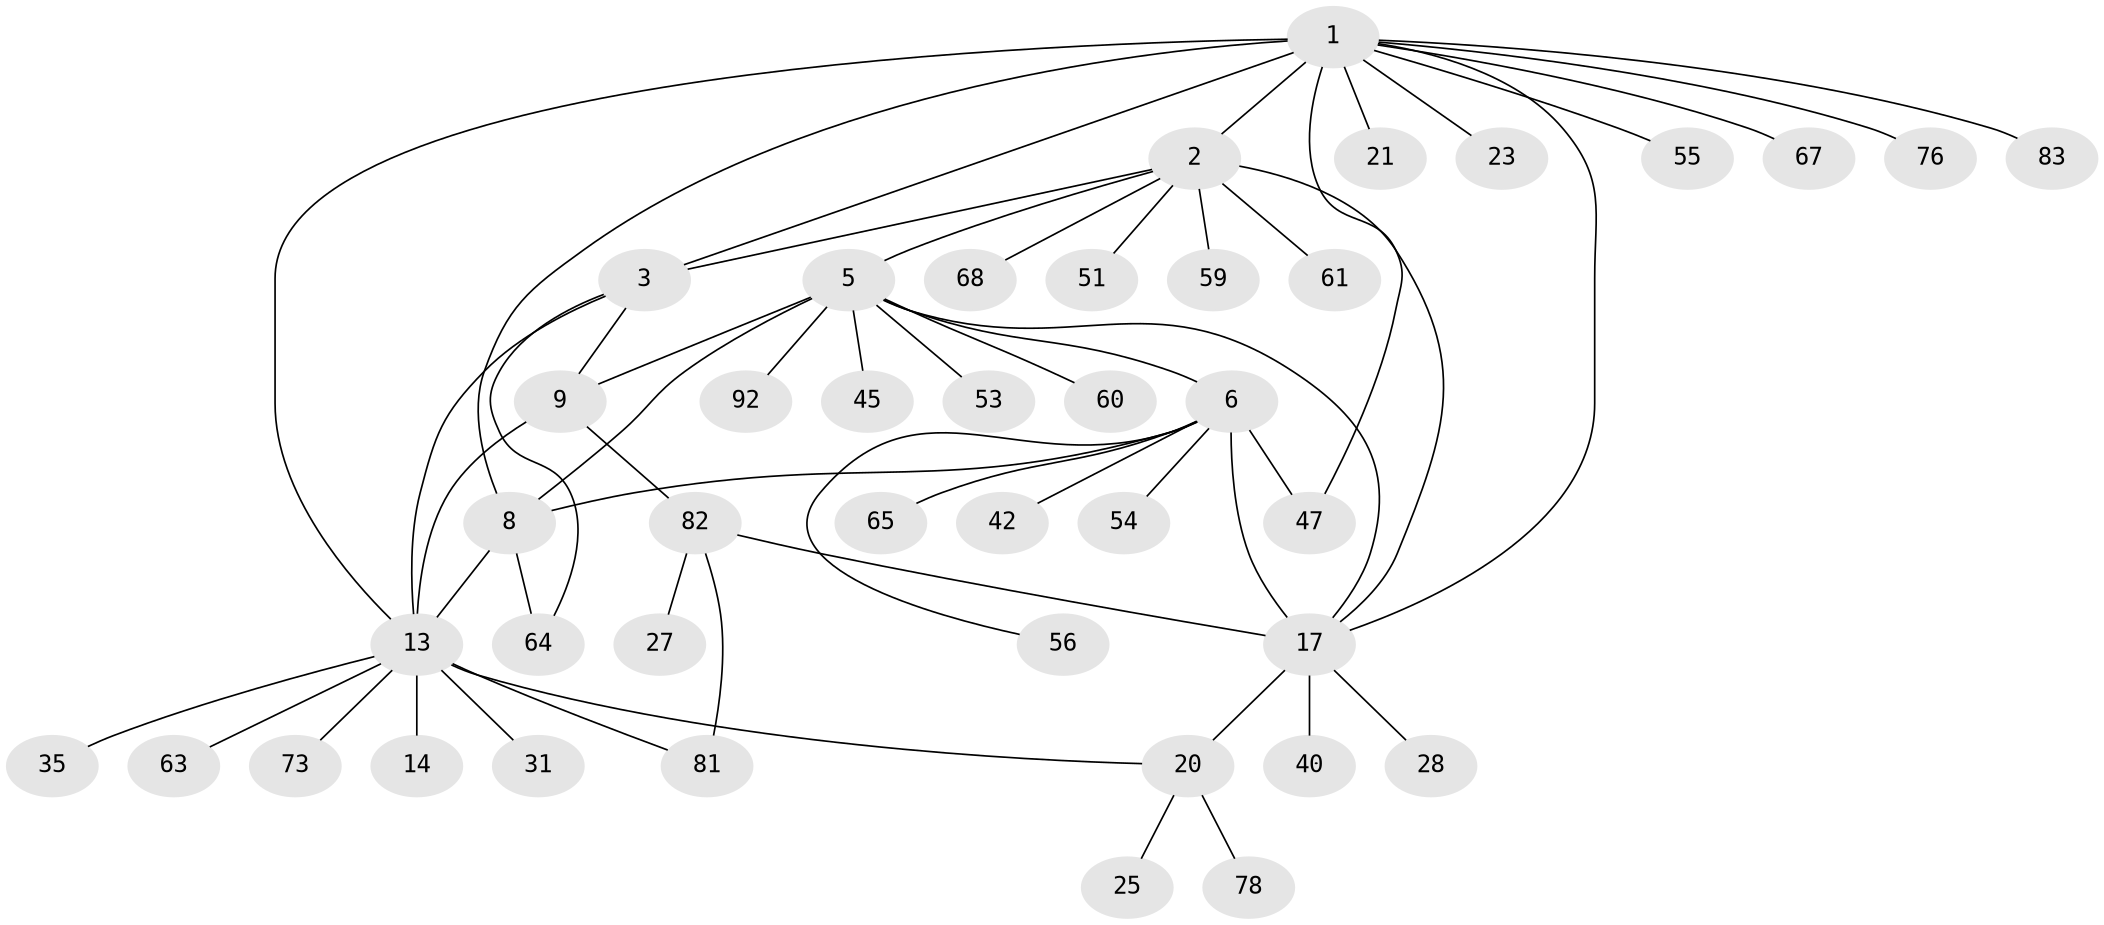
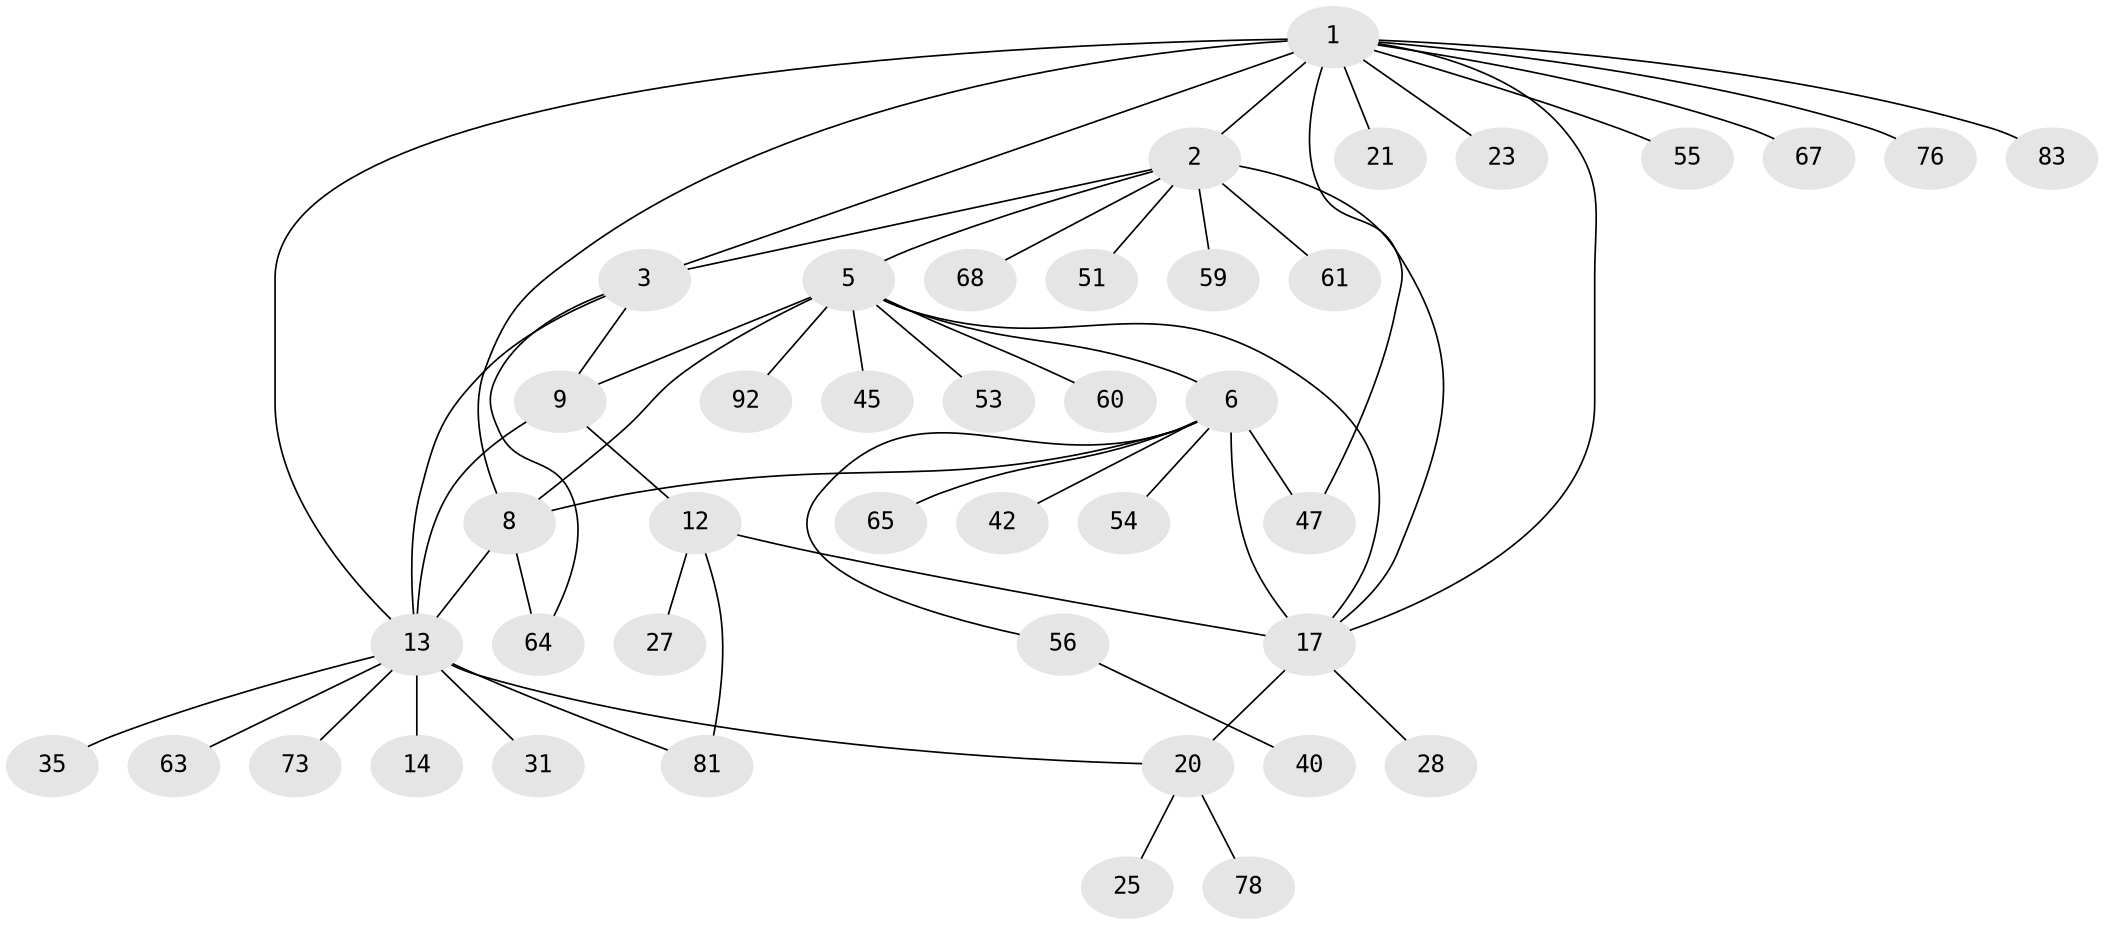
node "82": label "82" -> "12"
edge "17" -- "40": now "56" -- "40"
